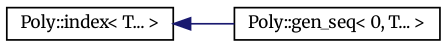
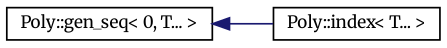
edge "Poly::gen_seq< 0, T... >" -> "Poly::index< T... >": reversed
